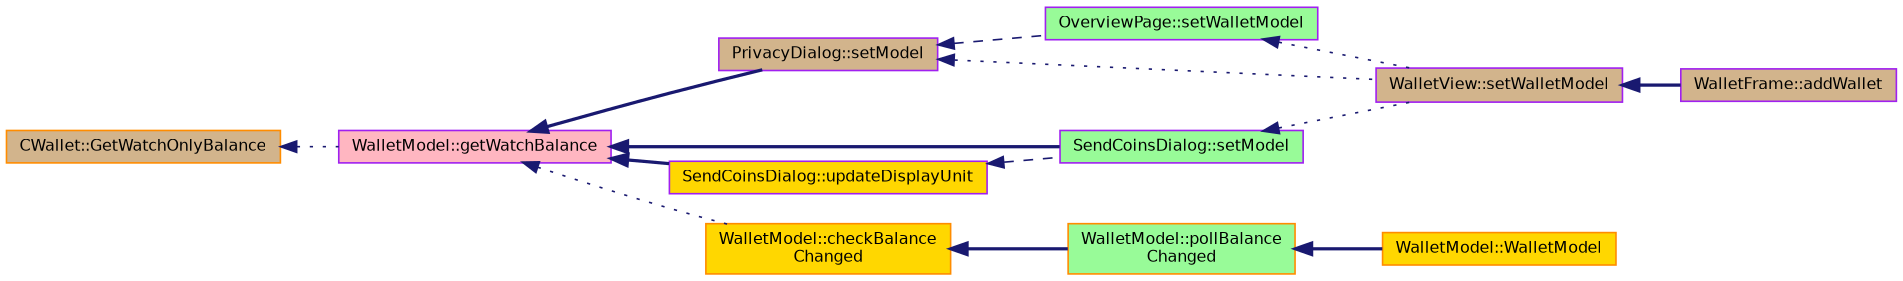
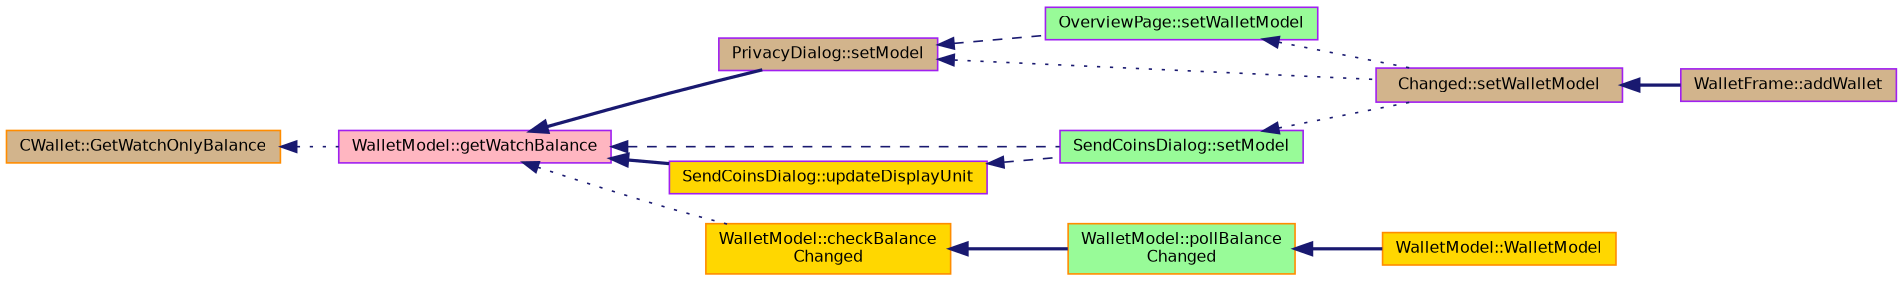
node "WalletView::setWalletModel": label "WalletView::setWalletModel" -> "Changed::setWalletModel"
edge "SendCoinsDialog::setModel" -> "WalletModel::getWatchBalance": style bold -> dashed
